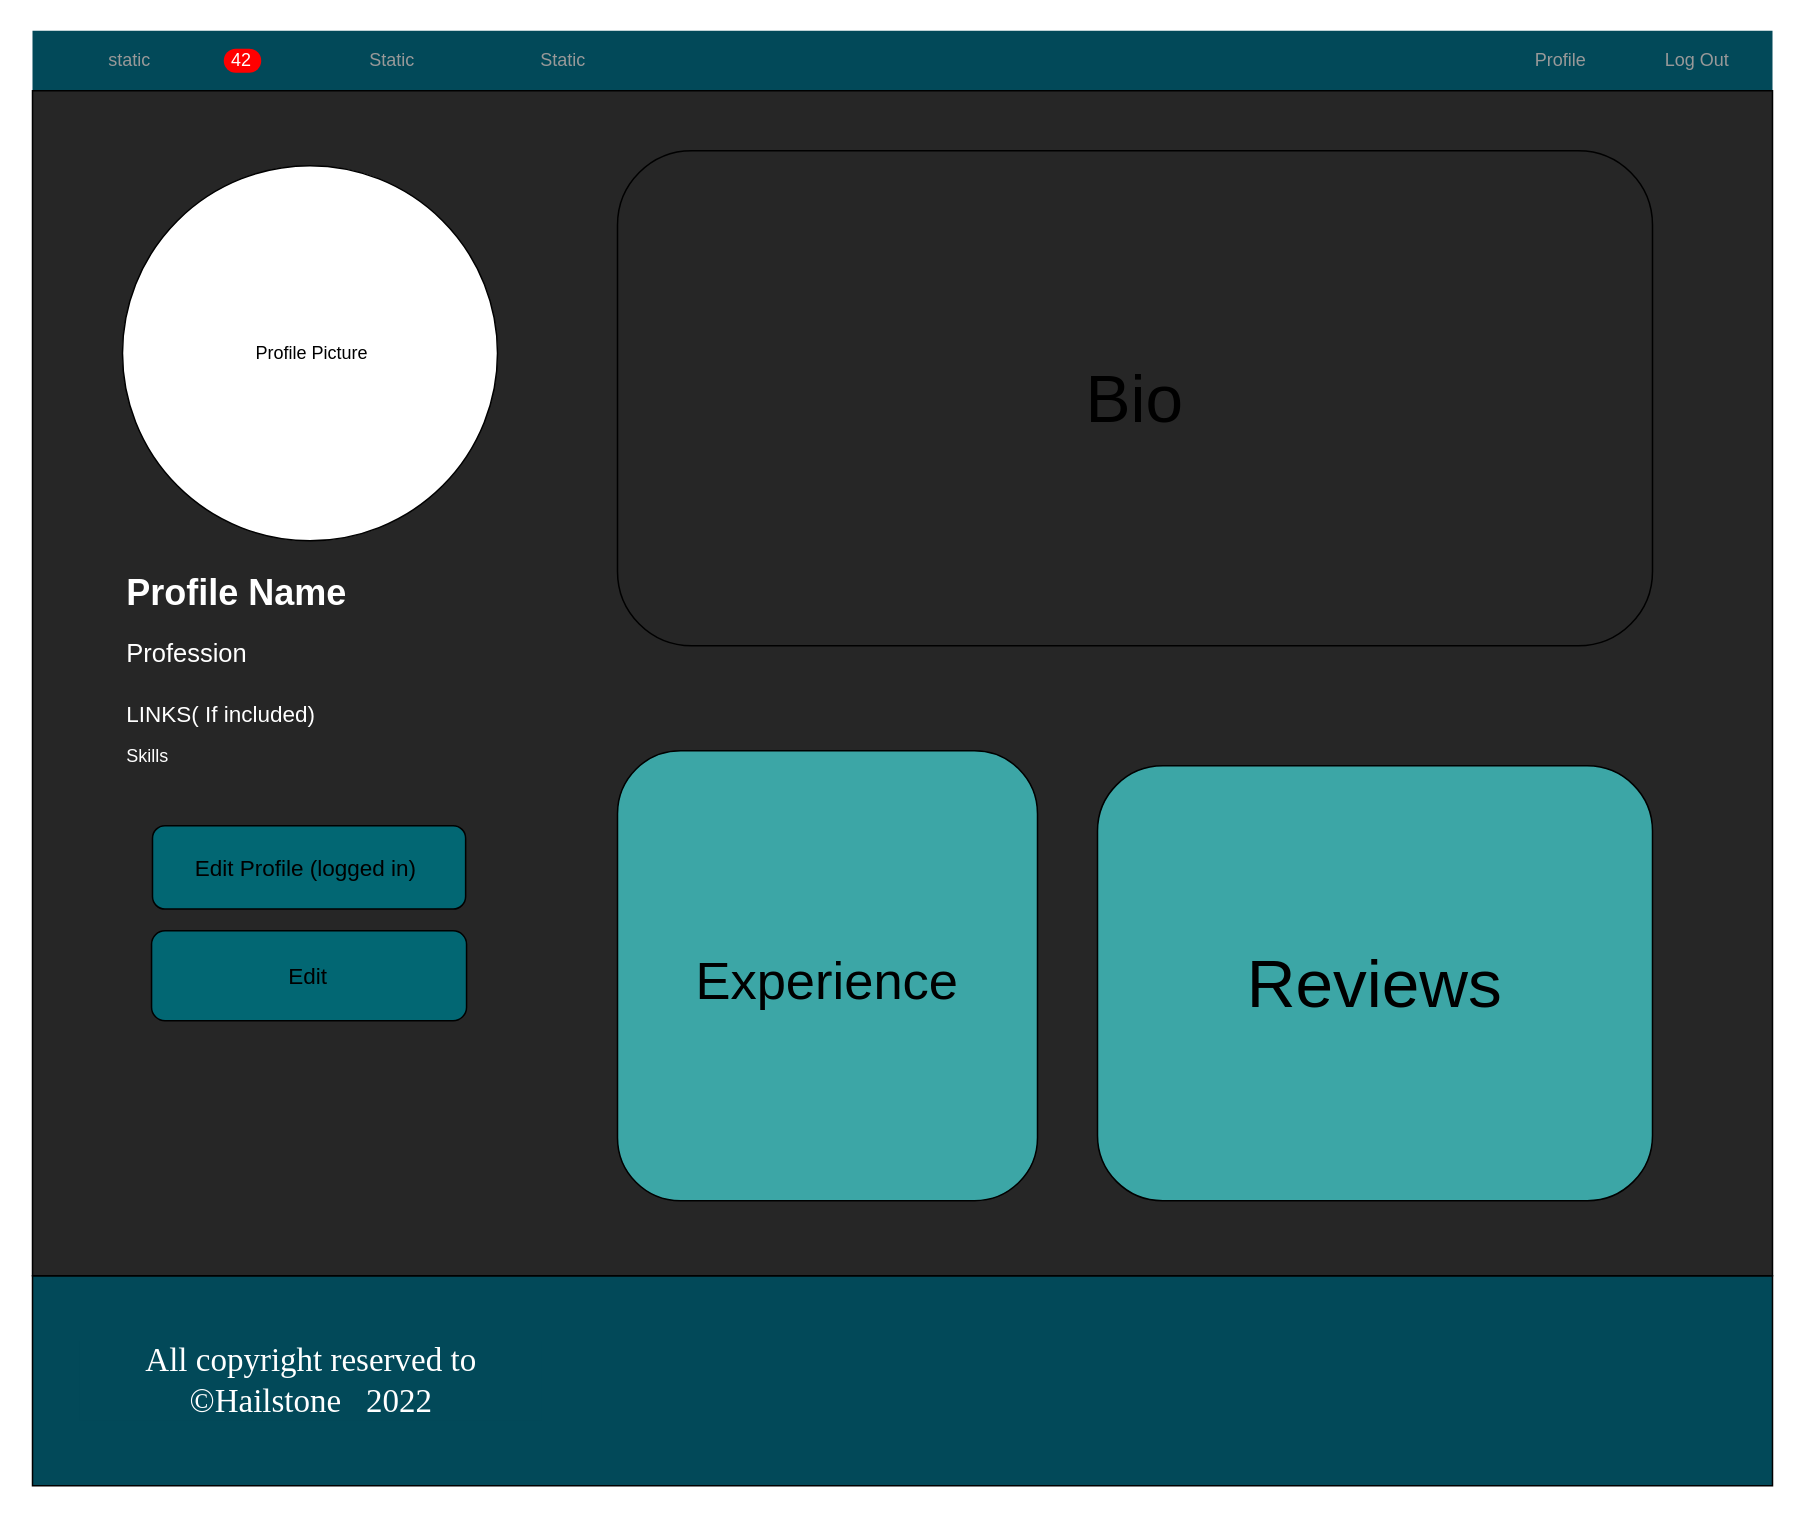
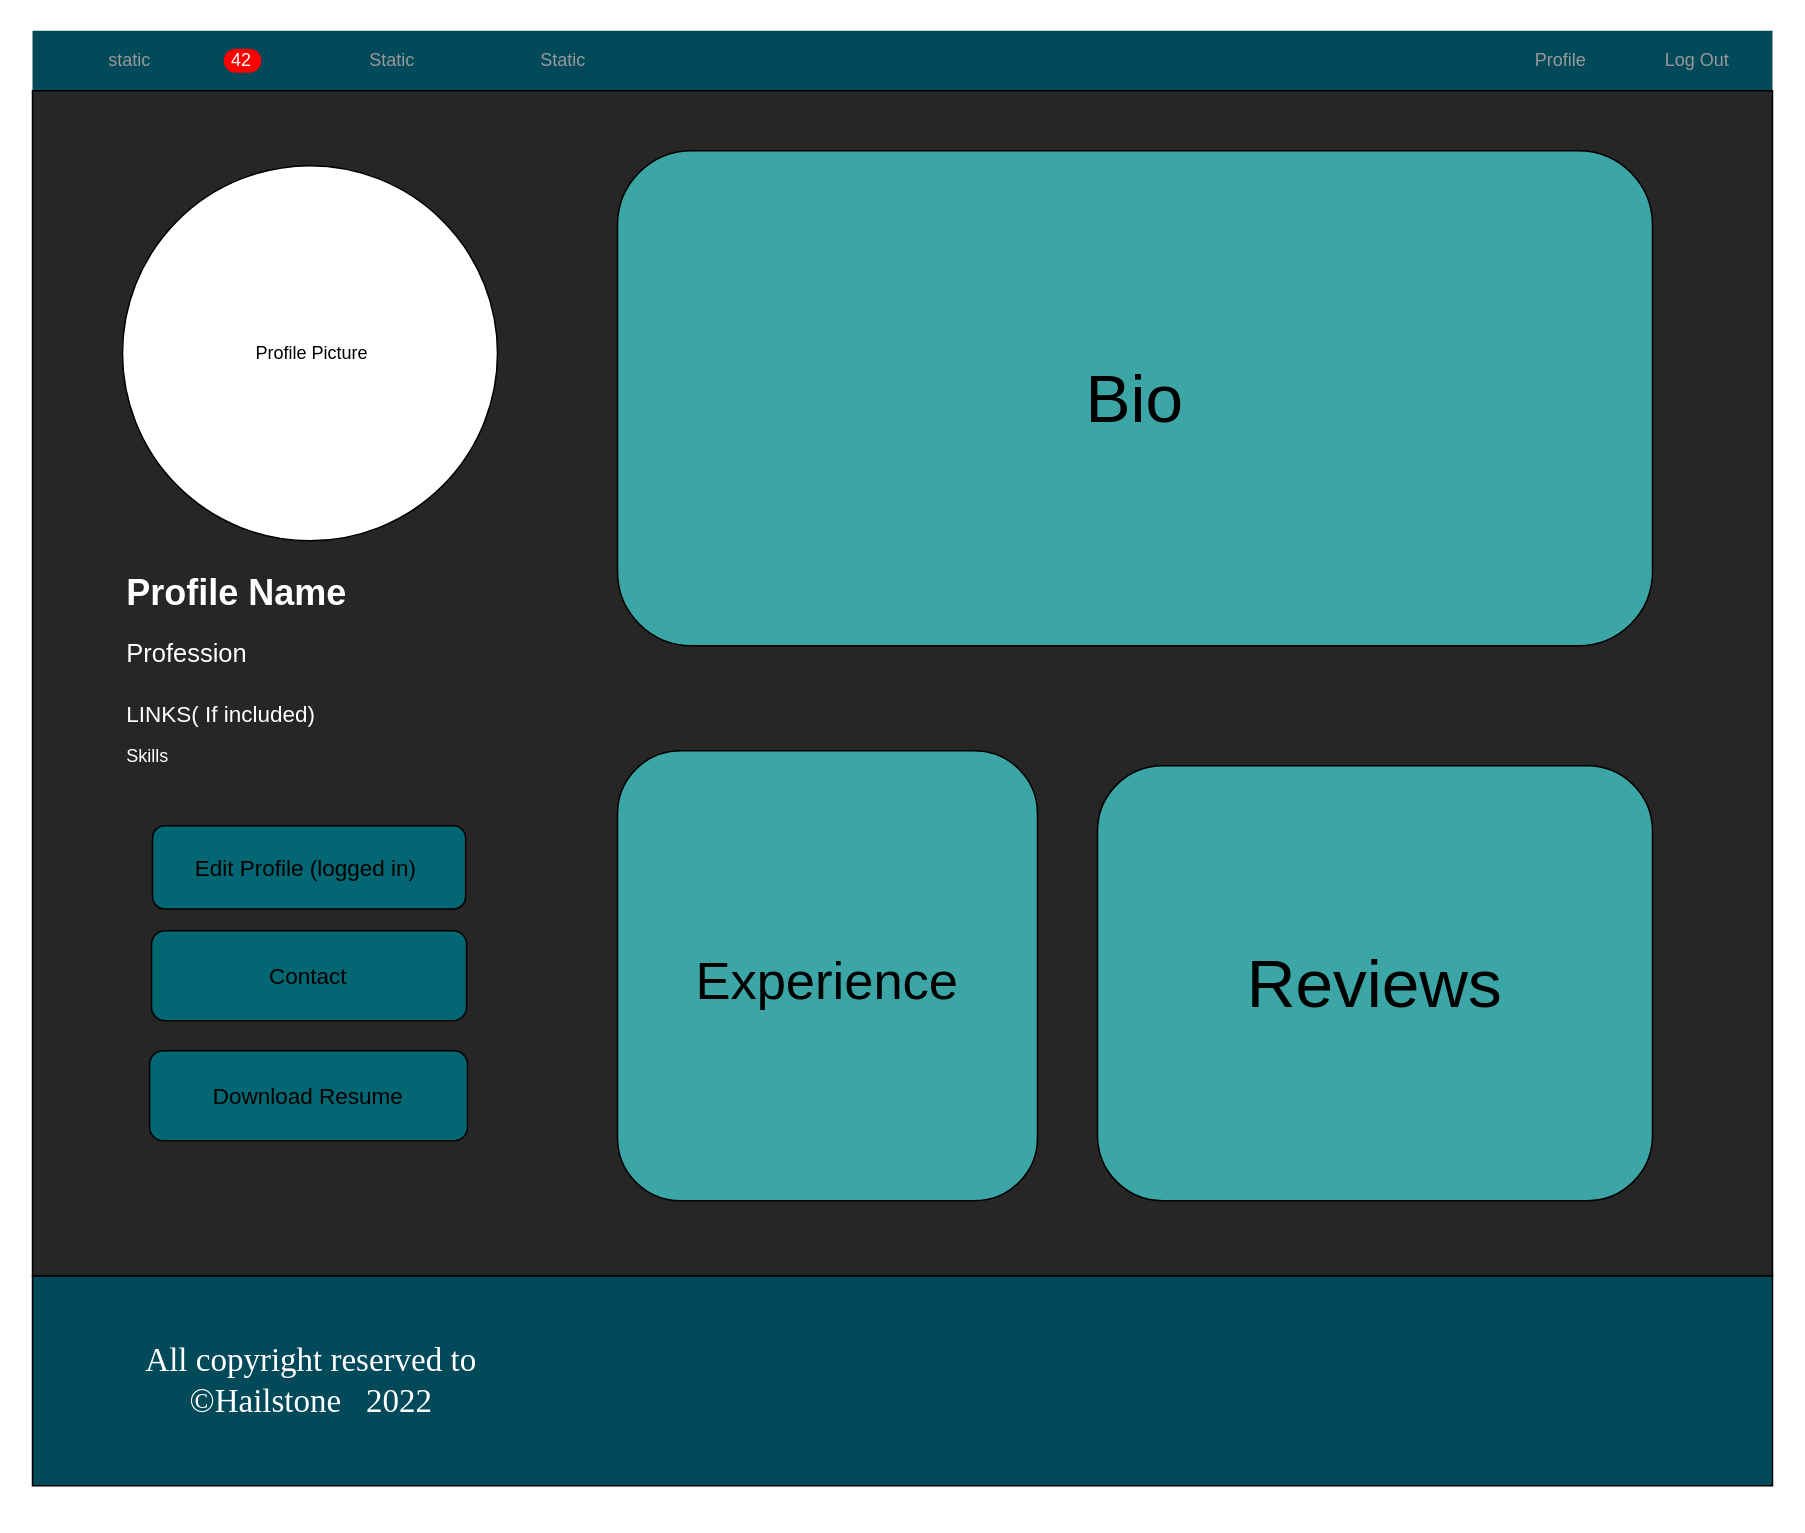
node "Bio": fillcolor #262626 -> #3ca6a6
node "Edit": label "Edit" -> "Contact"
node "Download Resume": added
